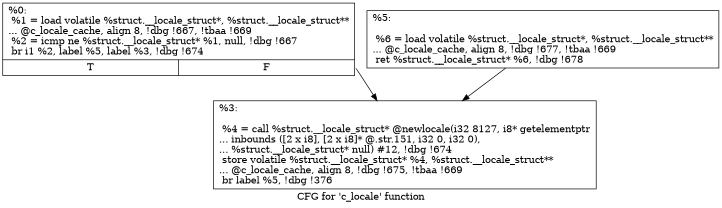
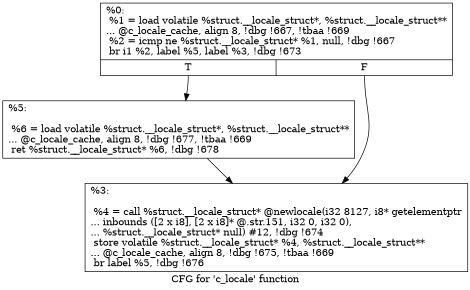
node "%0:": text "br i1 %2, label %5, label %3, !dbg !674" -> "br i1 %2, label %5, label %3, !dbg !673"
edge "%0:" -> "%5:": added
node "%3:": text "br label %5, !dbg !376" -> "br label %5, !dbg !676"
